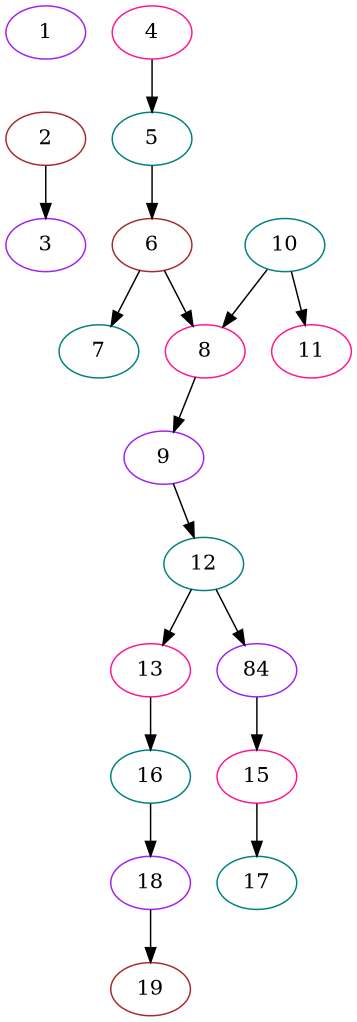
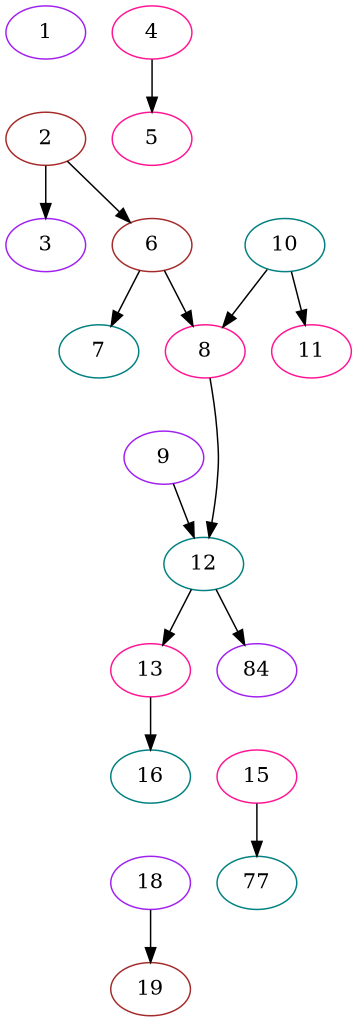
node "5": color teal -> deeppink
edge "5" -> "6": now "2" -> "6"
edge "8" -> "9": now "8" -> "12"
edge "84" -> "15": removed
edge "16" -> "18": removed
node "17": label "17" -> "77"
